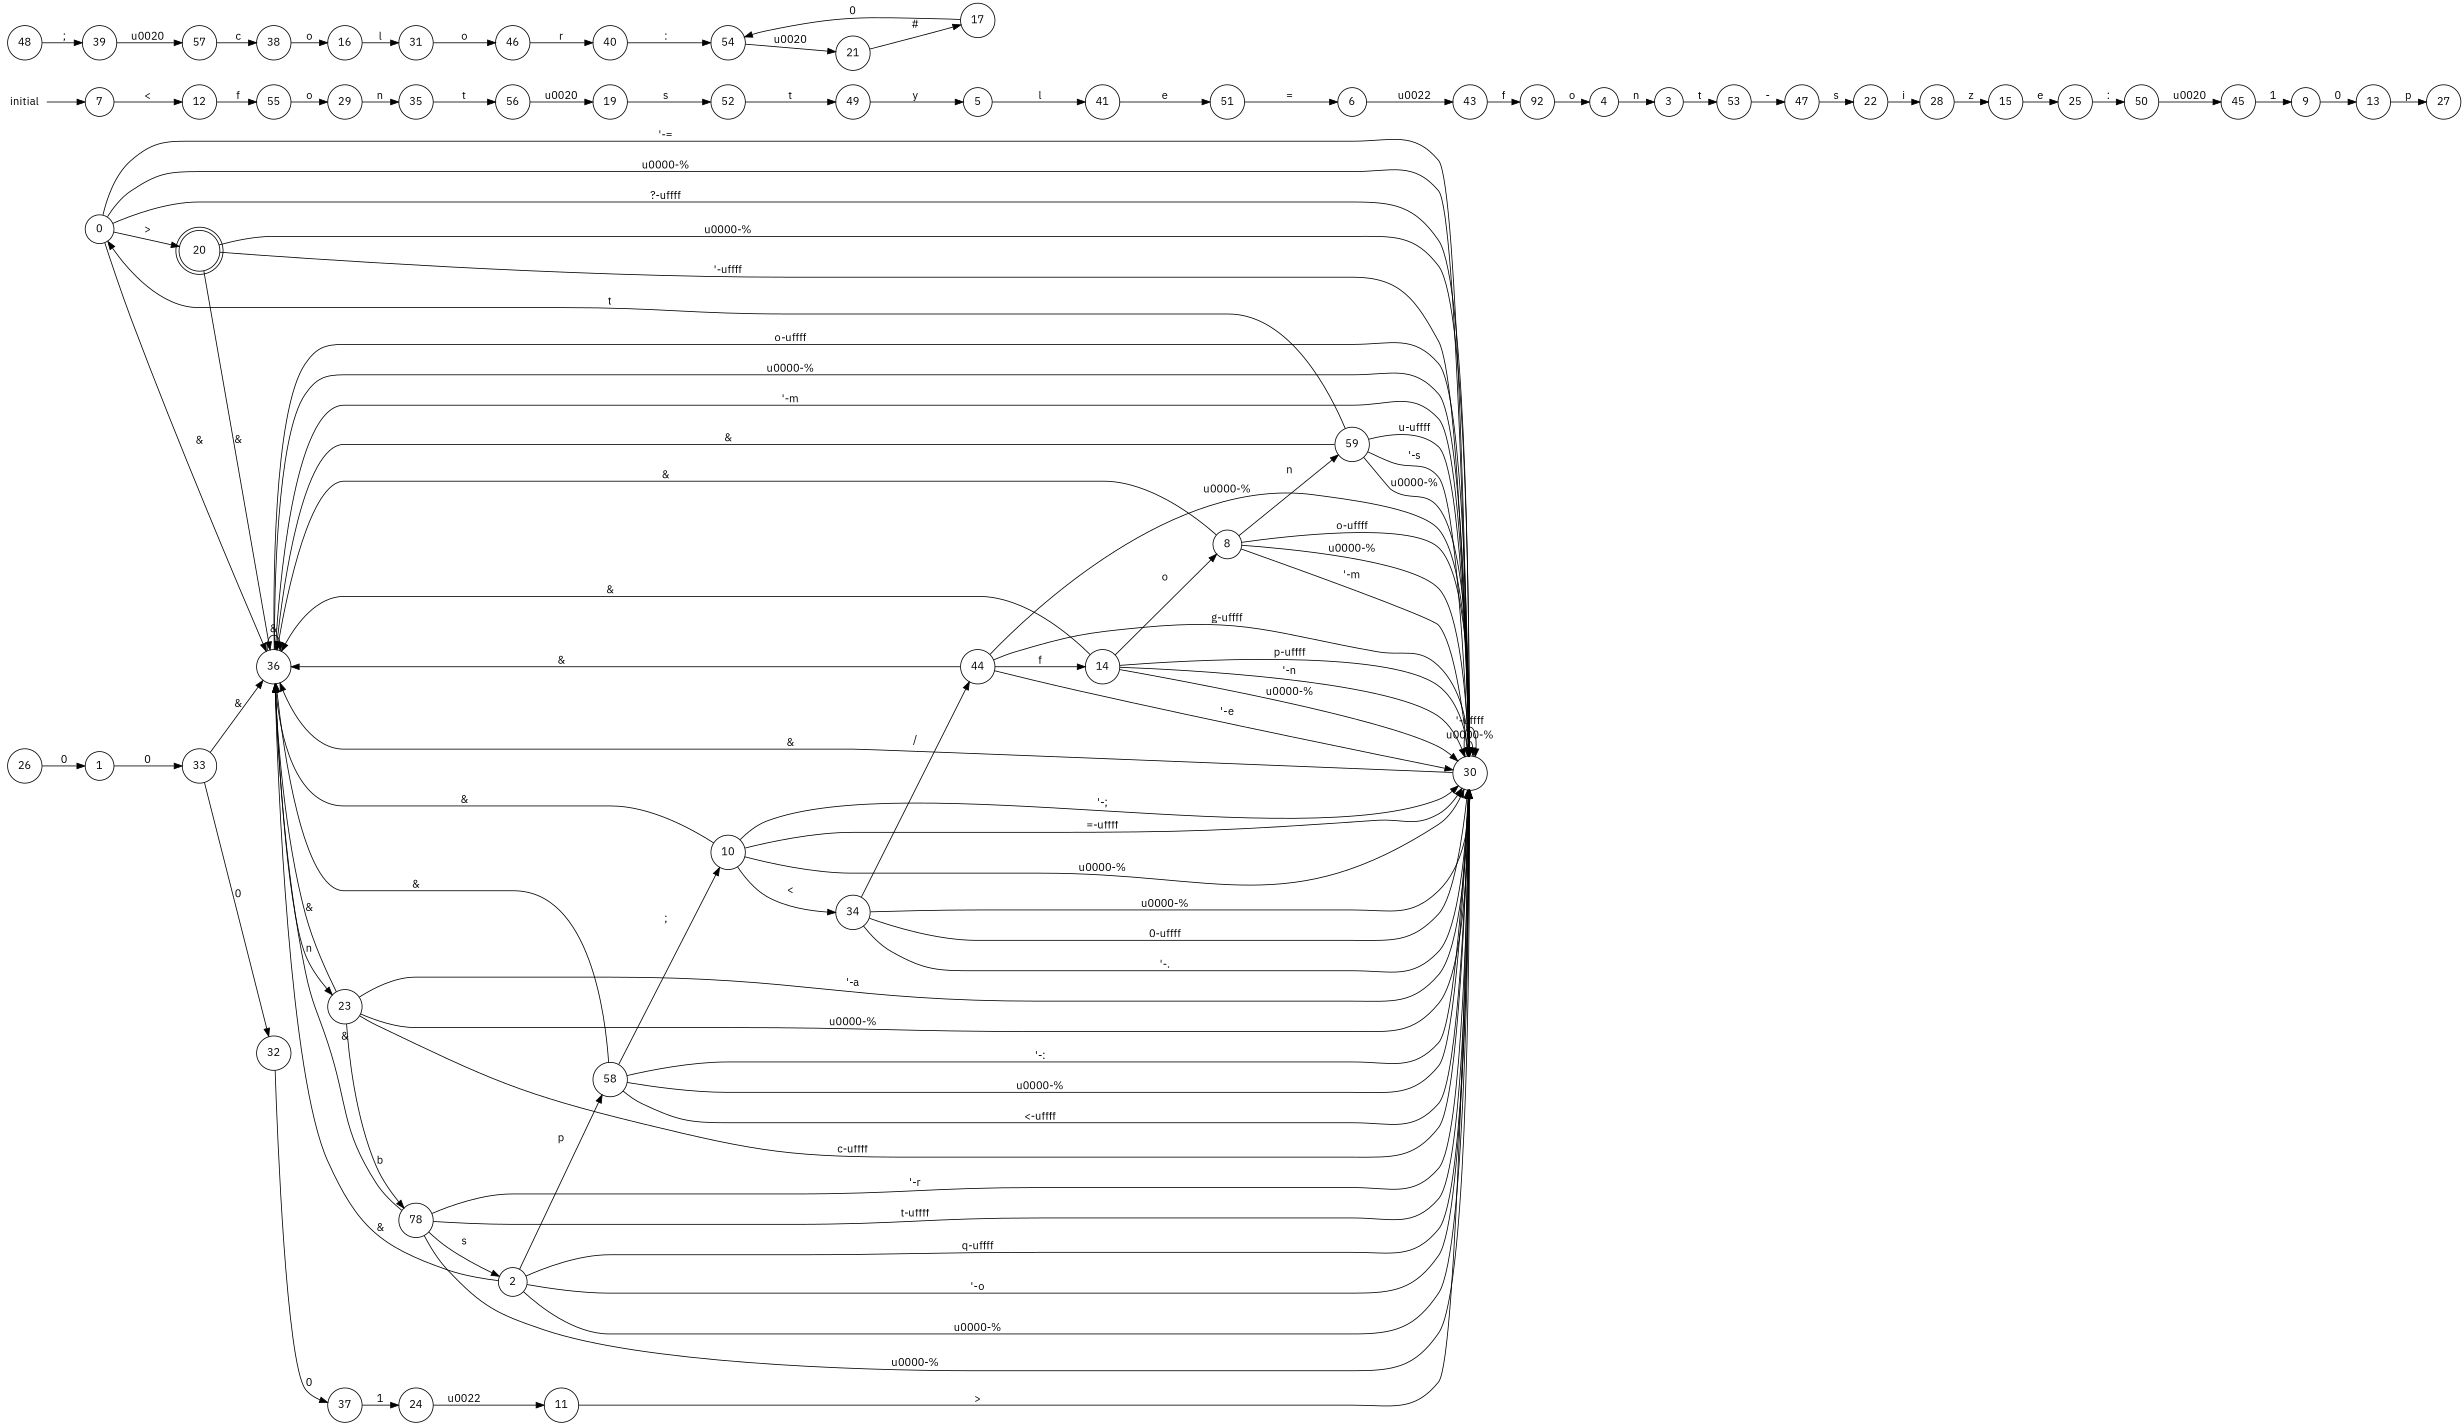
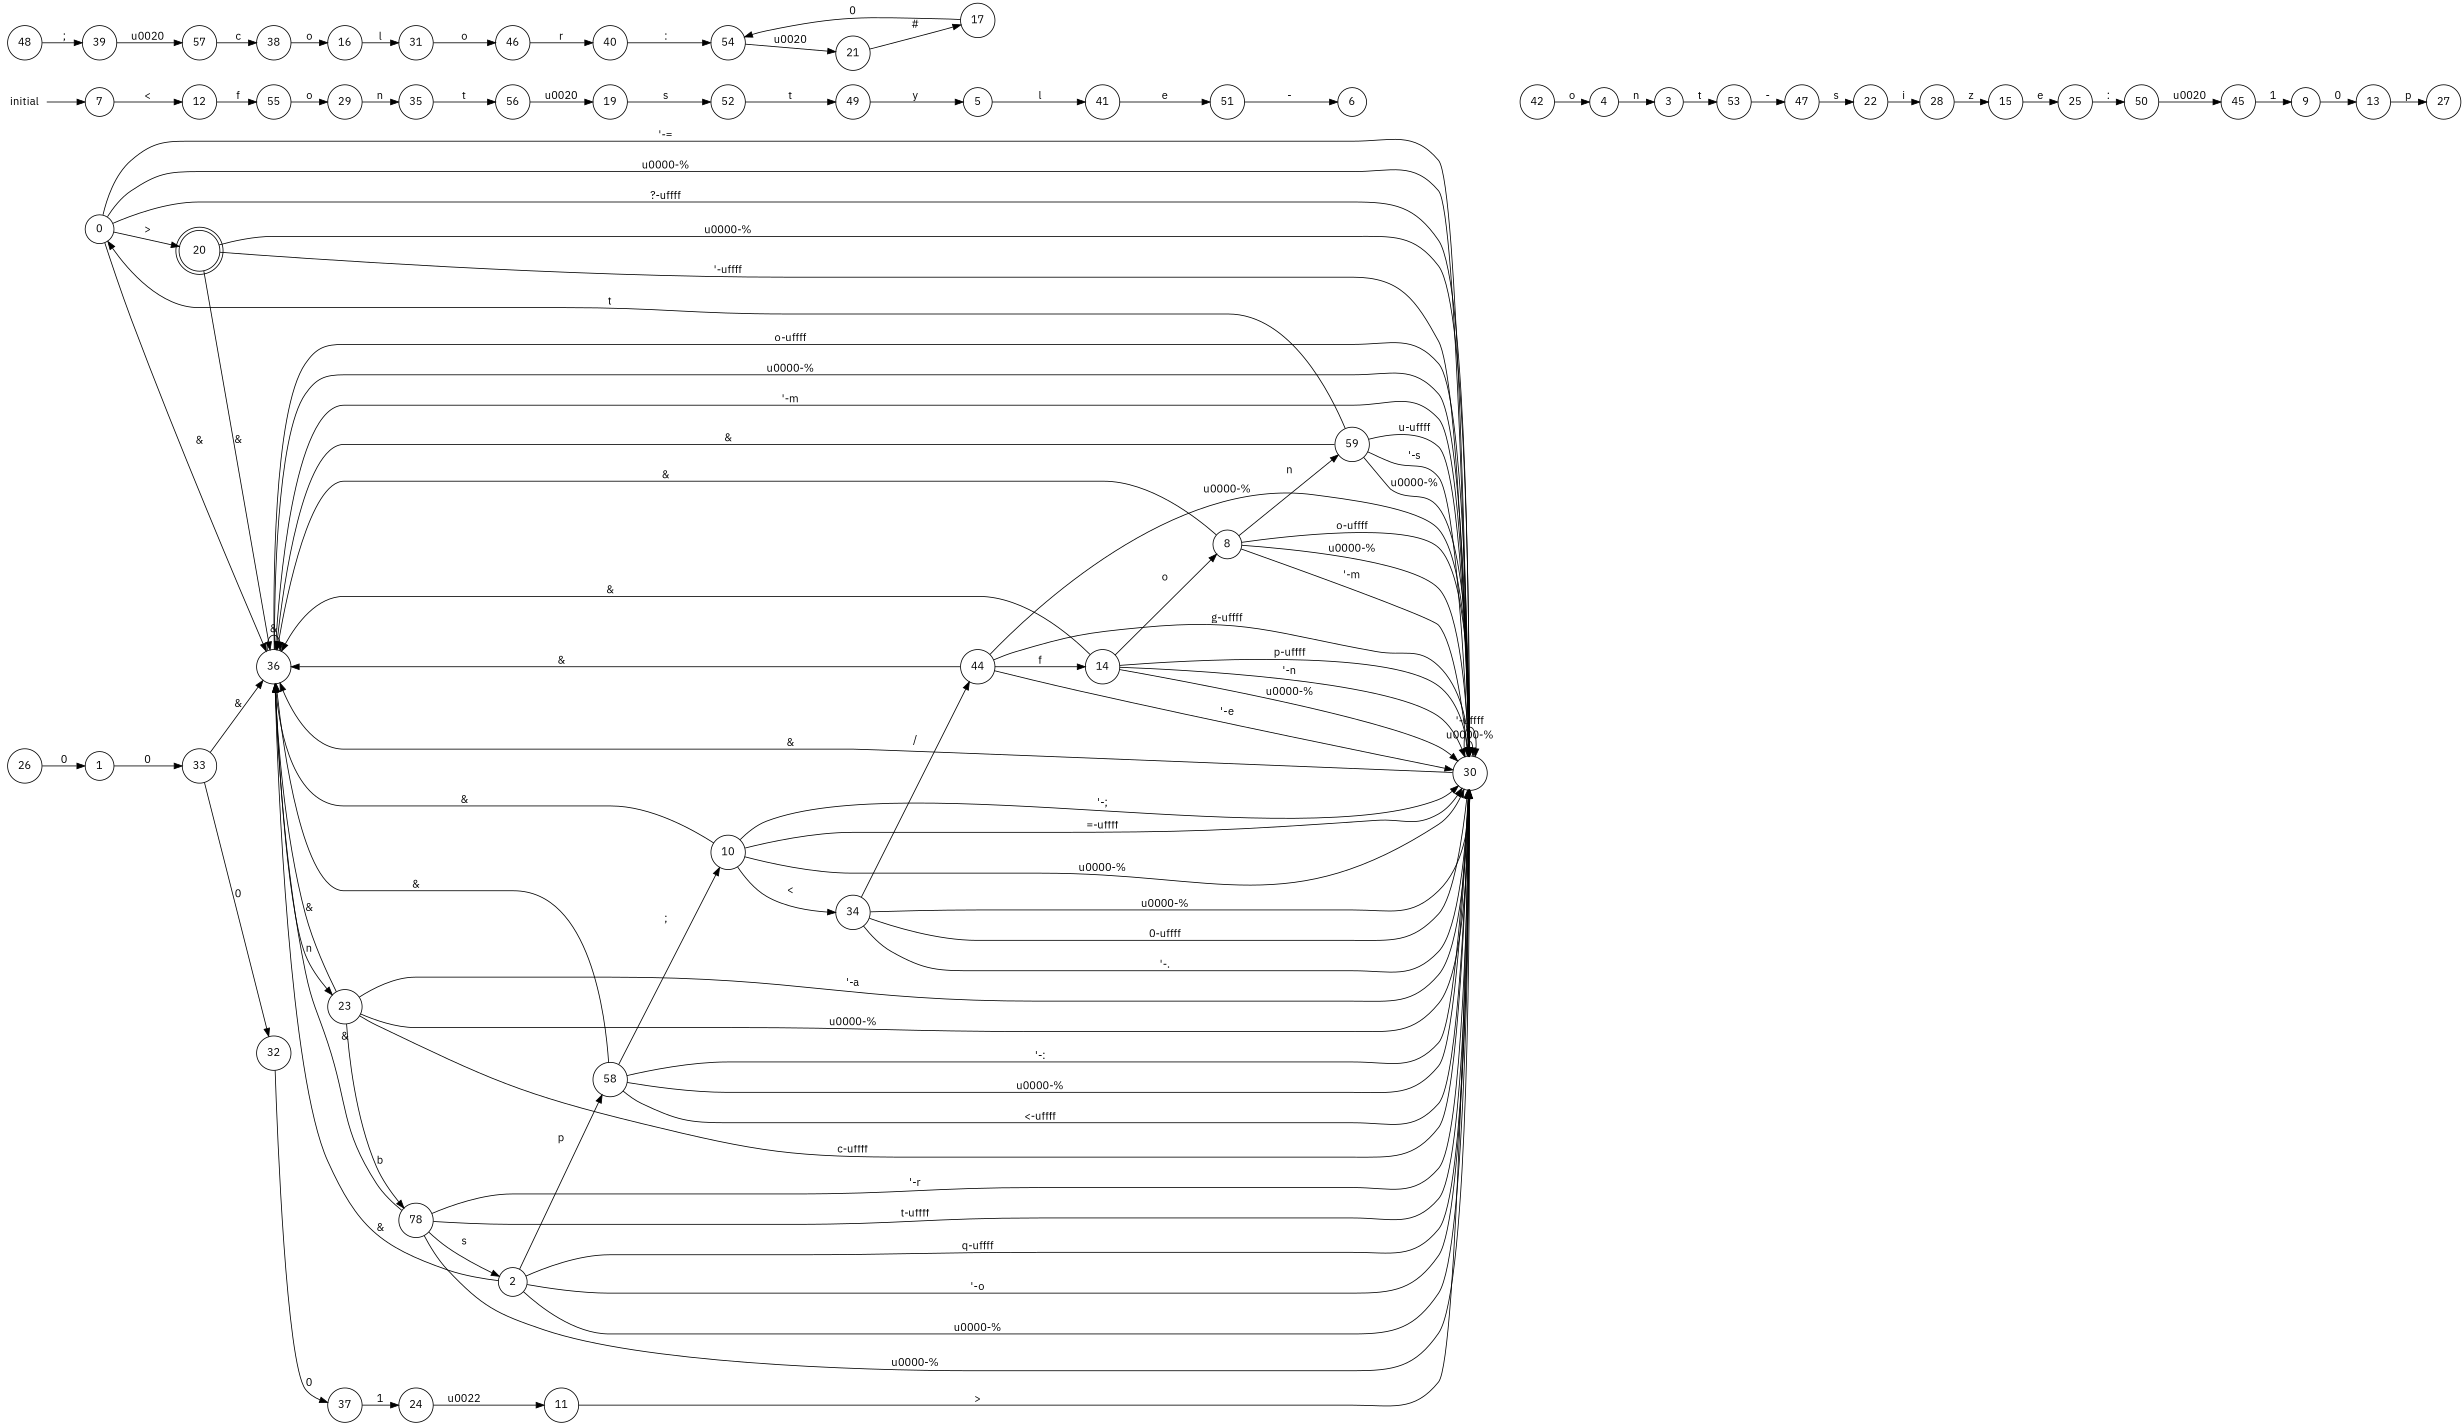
edge "51" -> "6": label "=" -> "-"
node "43": removed
node "92": label "92" -> "42"
